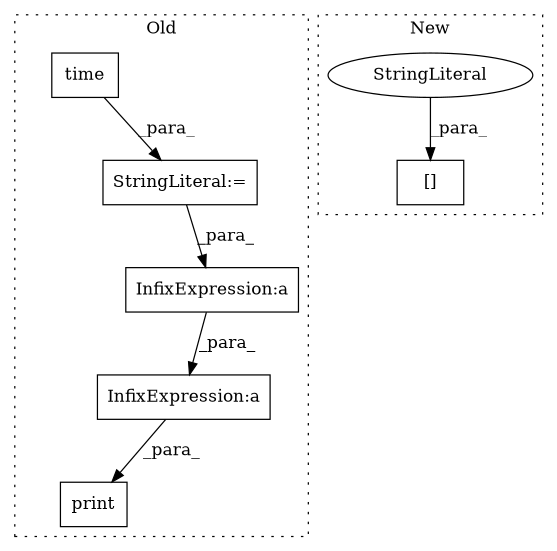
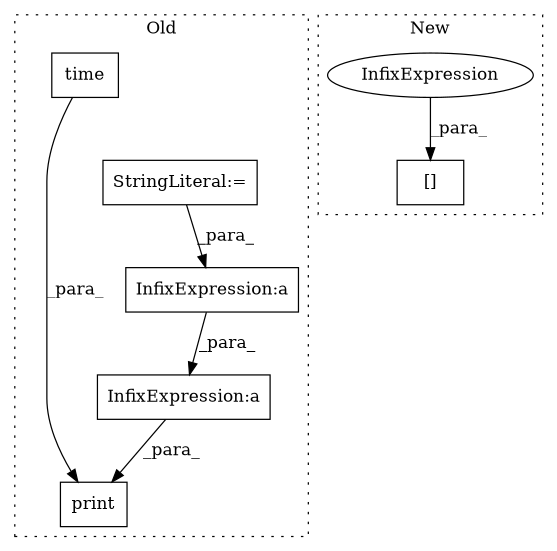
node "StringLiteral": label "StringLiteral" -> "InfixExpression"
edge "time" -> "StringLiteral:=": now "time" -> "print"
